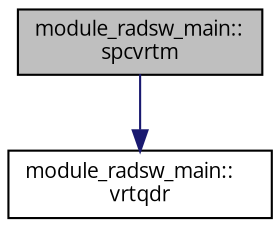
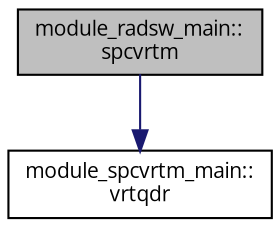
node "module_radsw_main:: vrtqdr": label "module_radsw_main:: vrtqdr" -> "module_spcvrtm_main:: vrtqdr"
